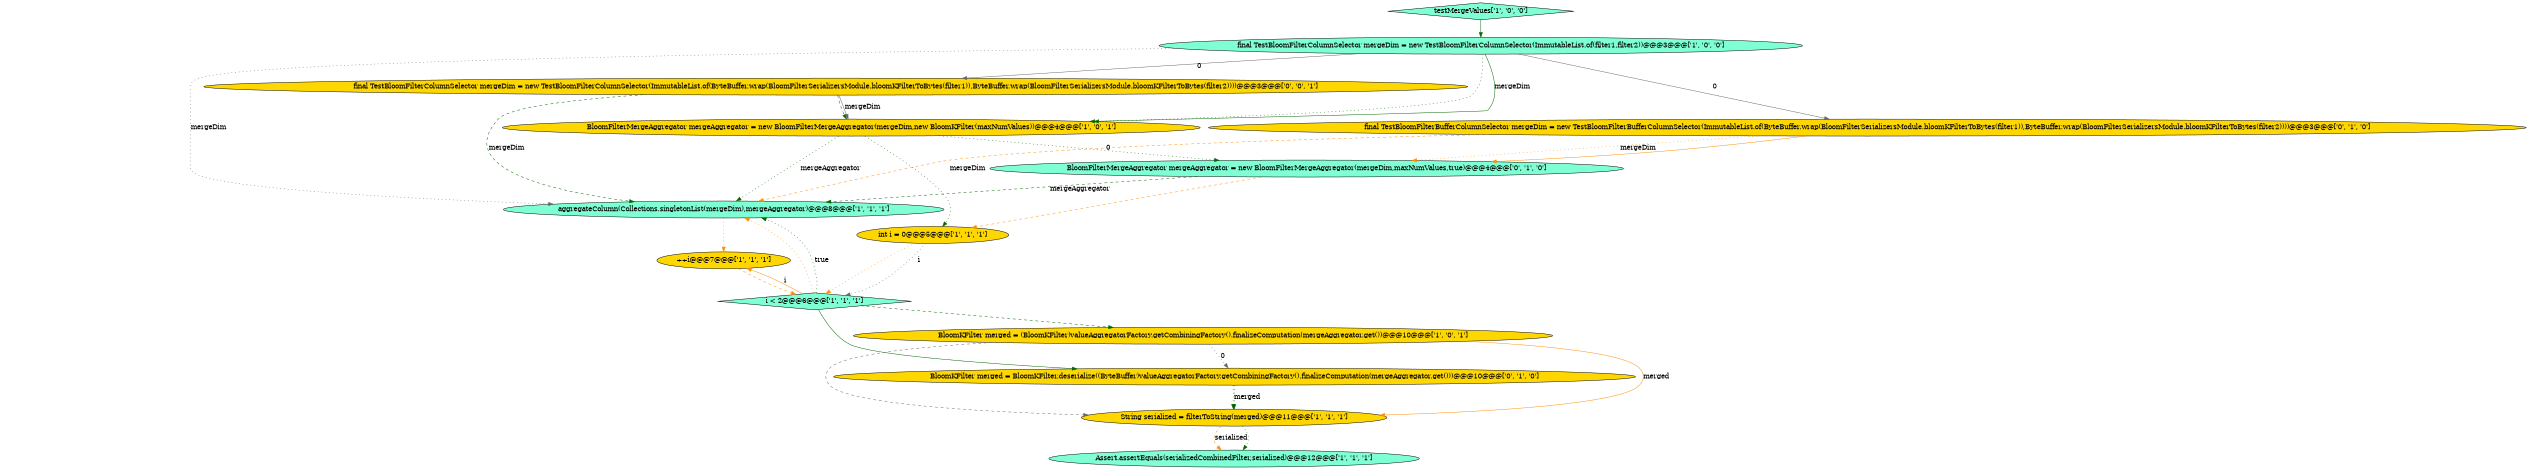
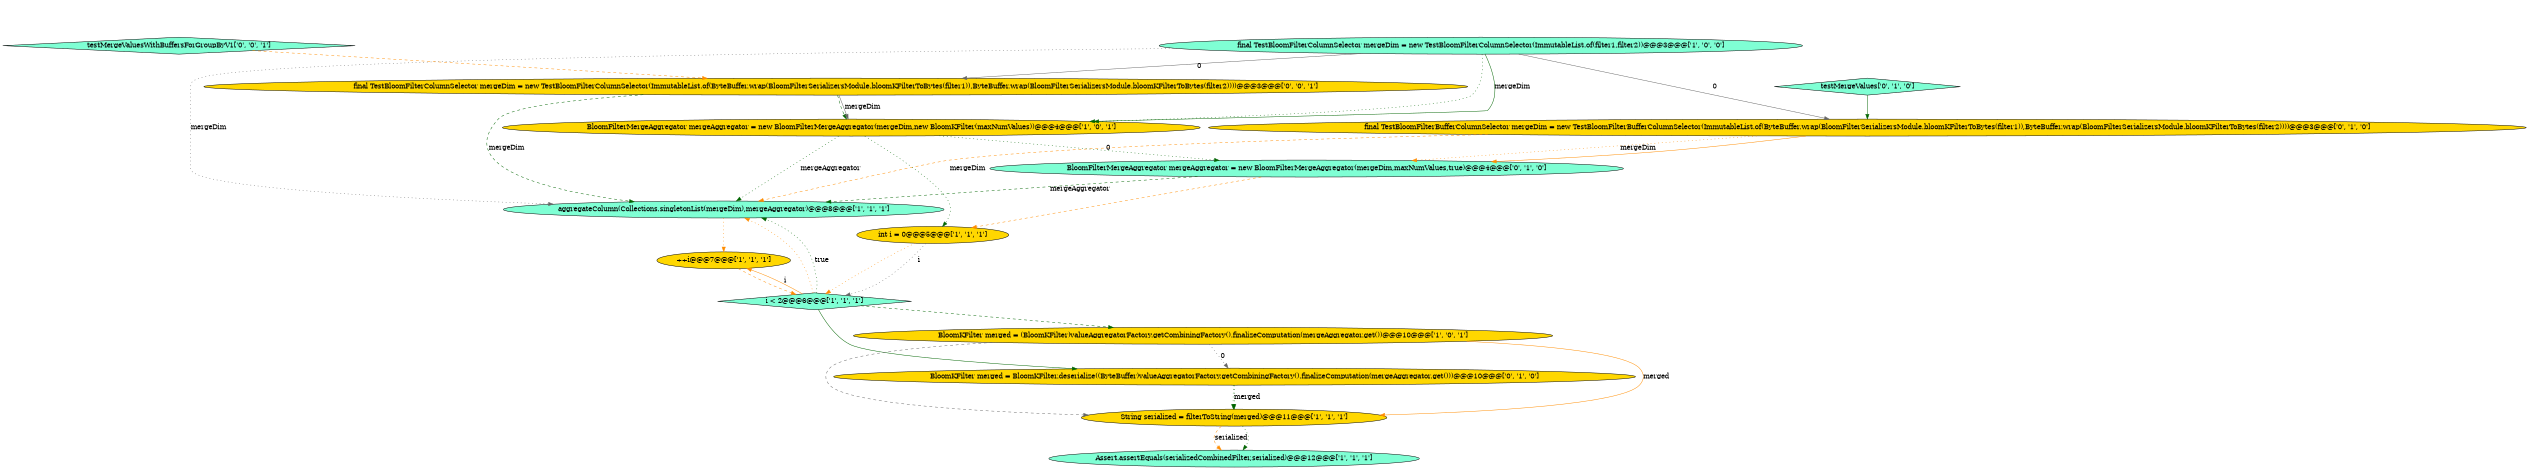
node "testMergeValues['1', '0', '0']": removed
node "testMergeValuesWithBuffersForGroupByV1['0', '0', '1']": added
node "testMergeValues['0', '1', '0']": added
